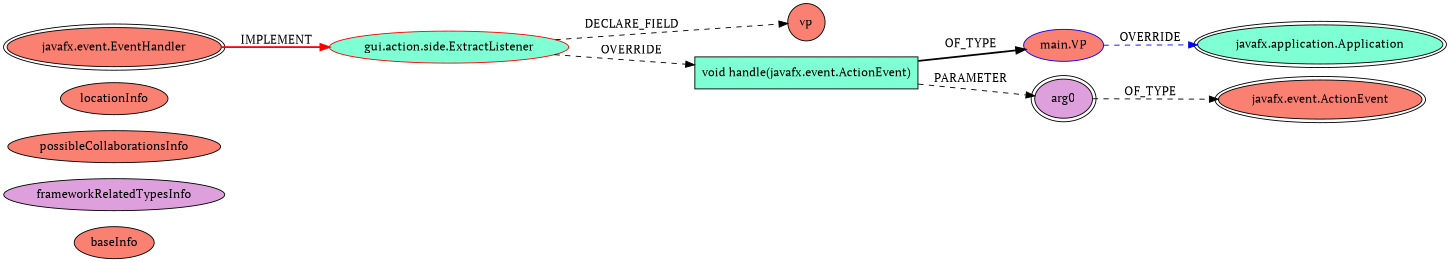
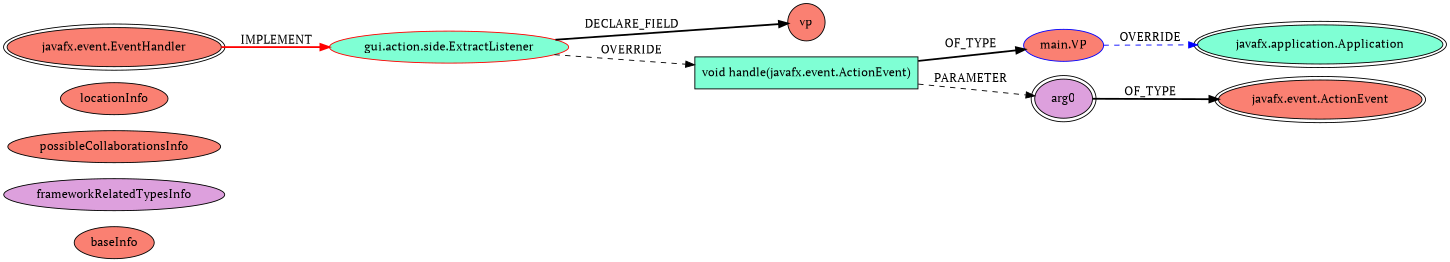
edge "gui.action.side.ExtractListener" -> "vp": style dashed -> bold
edge "arg0" -> "javafx.event.ActionEvent": style dashed -> bold
